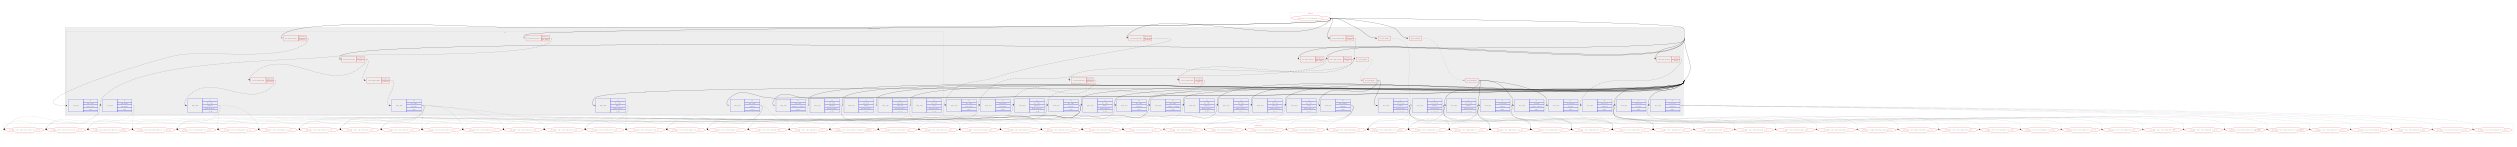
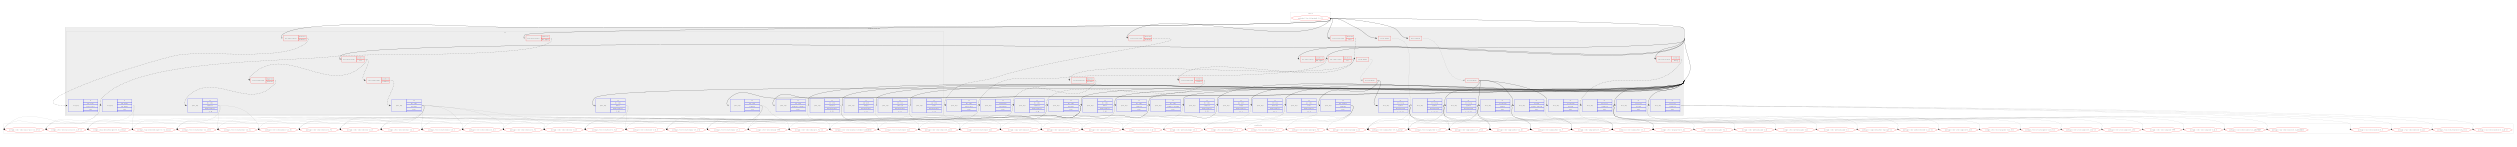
node "portage://sys-libs/readline-7.0_p5-r1": removed
